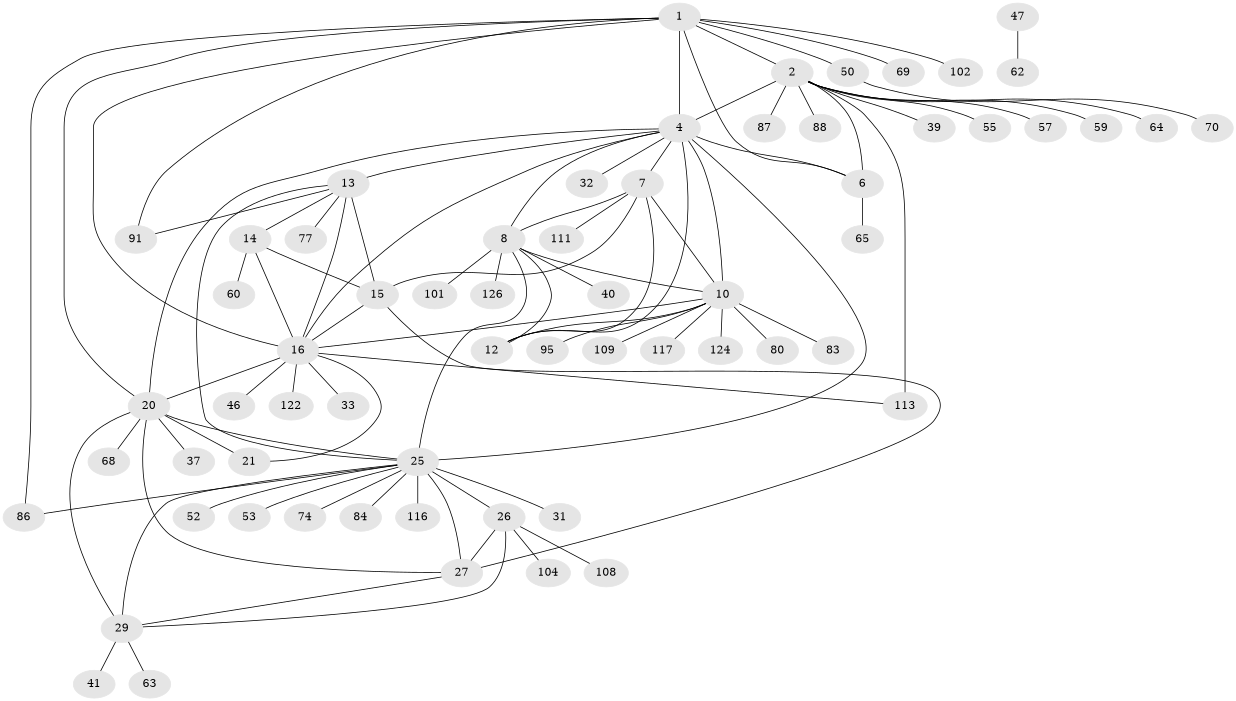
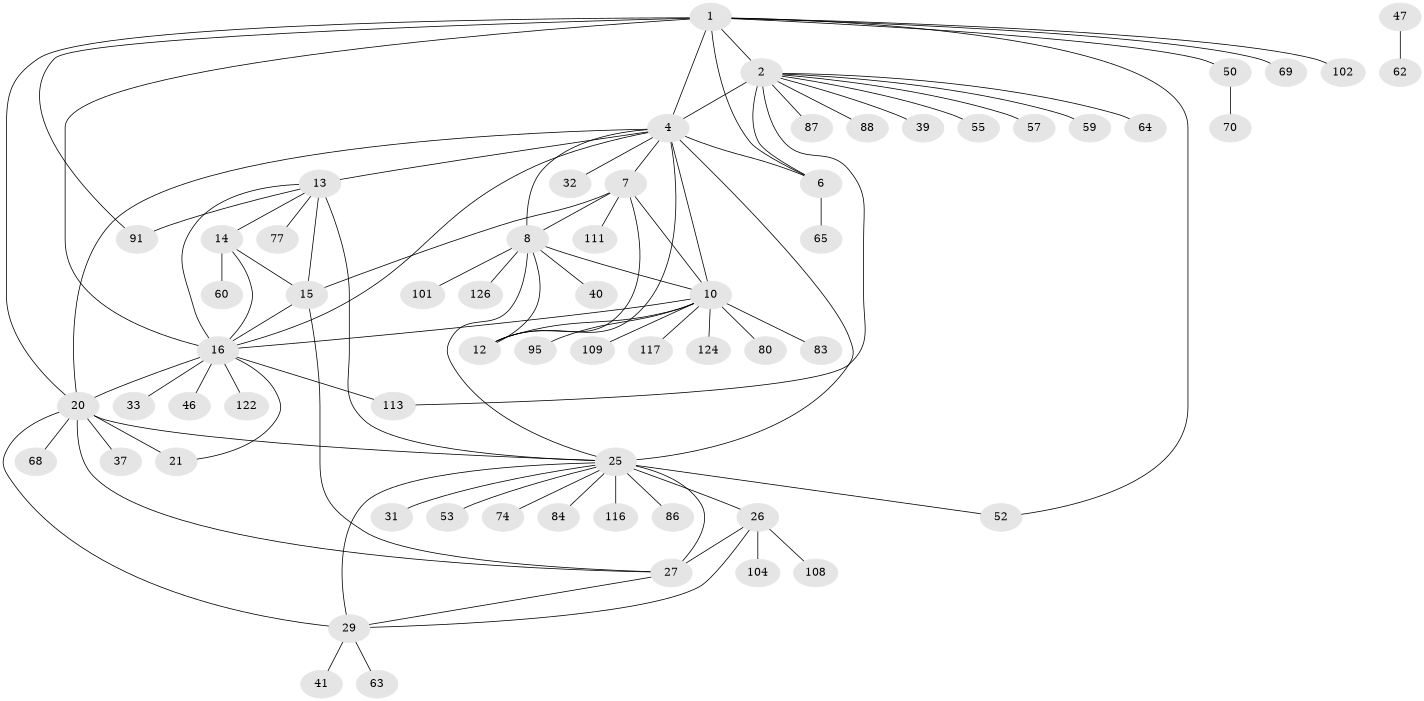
edge "1" -- "86": now "1" -- "52"
